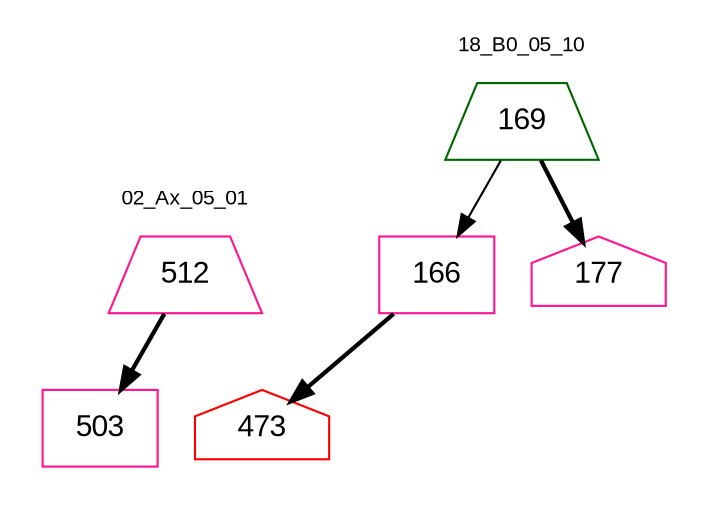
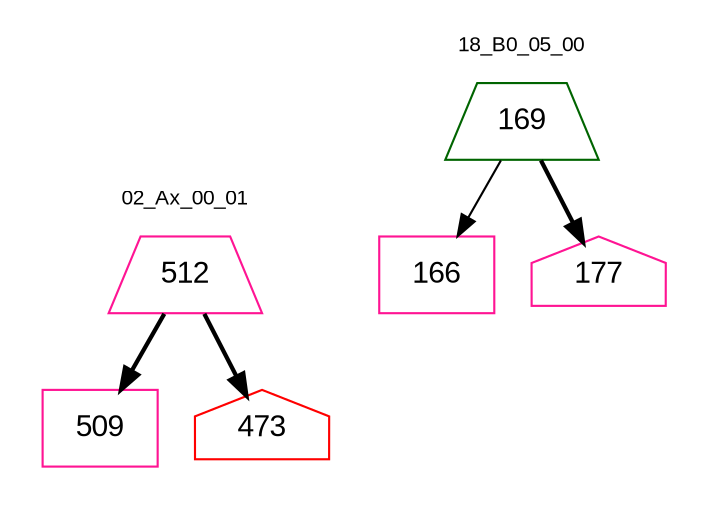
cluster "18_B0_05_10": label "18_B0_05_10" -> "18_B0_05_00"
cluster "02_Ax_05_01": label "02_Ax_05_01" -> "02_Ax_00_01"
edge "166" -> "473": now "512" -> "473"
node "503": label "503" -> "509"
